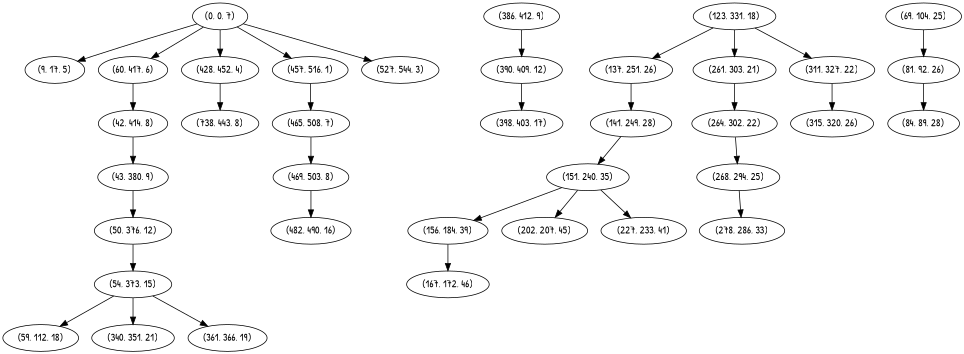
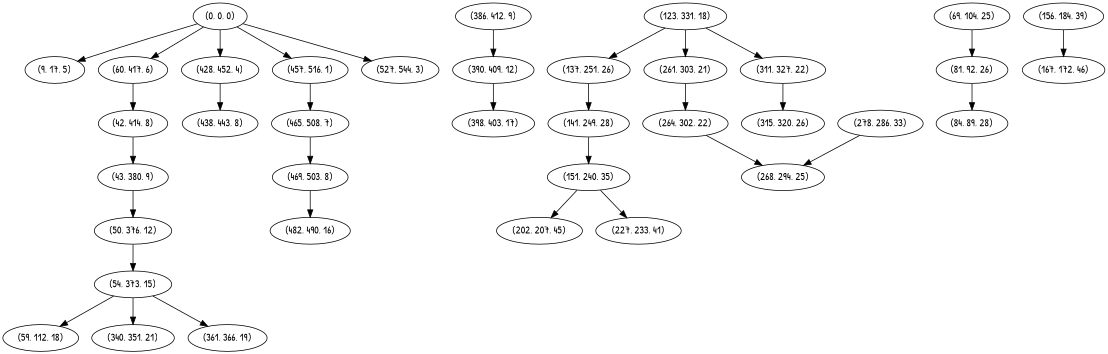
node "(0, 0, 7)": label "(0, 0, 7)" -> "(0, 0, 0)"
node "(738, 443, 8)": label "(738, 443, 8)" -> "(438, 443, 8)"
edge "(268, 294, 25)" -> "(278, 286, 33)": reversed
edge "(151, 240, 35)" -> "(156, 184, 39)": removed
